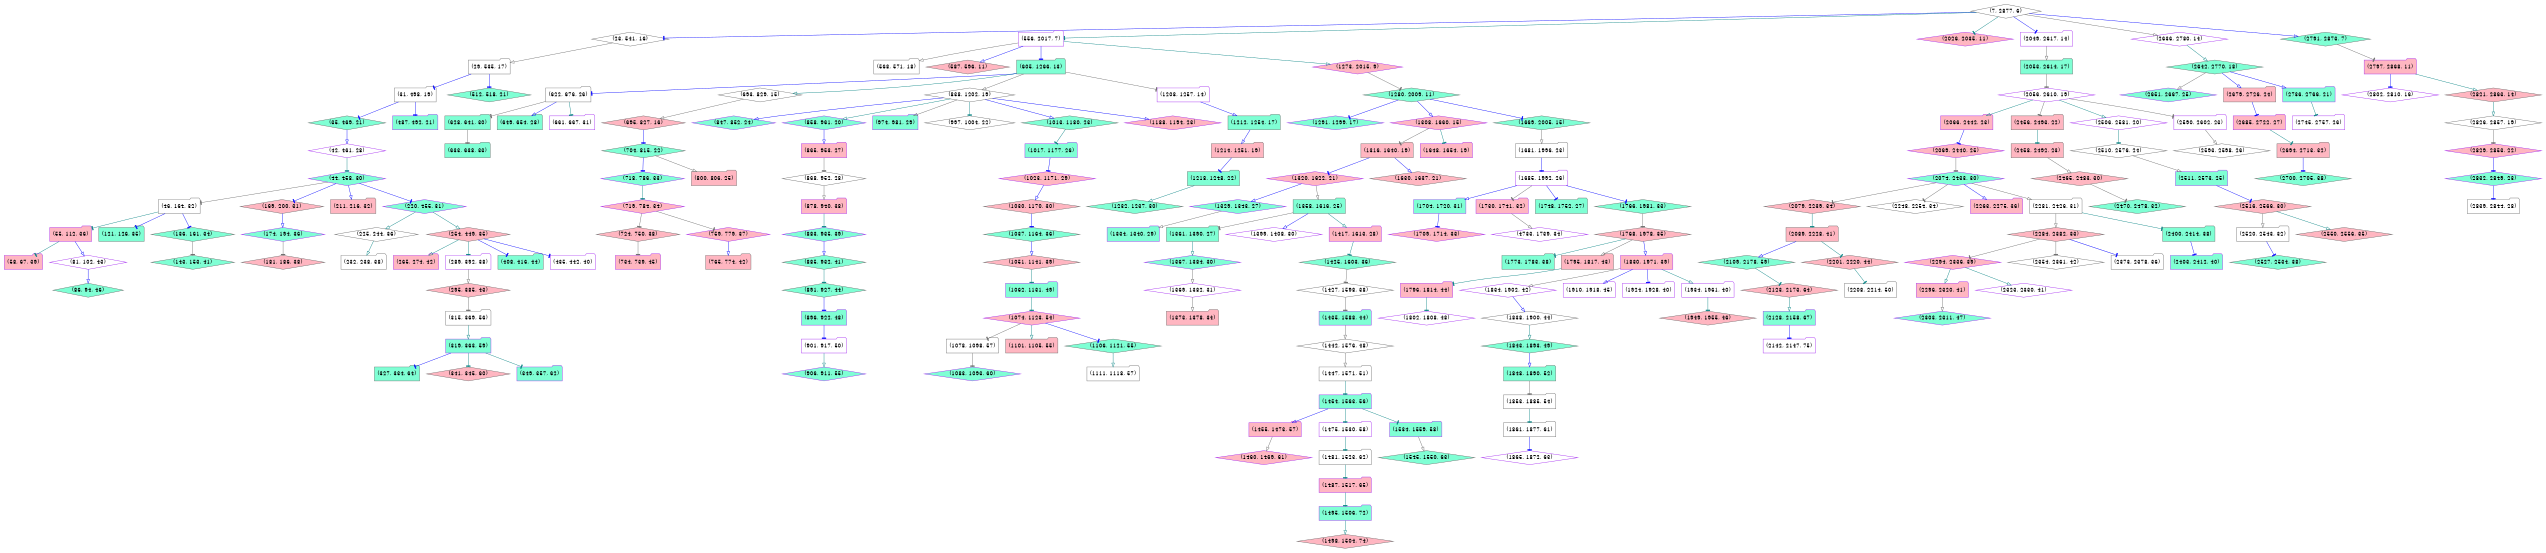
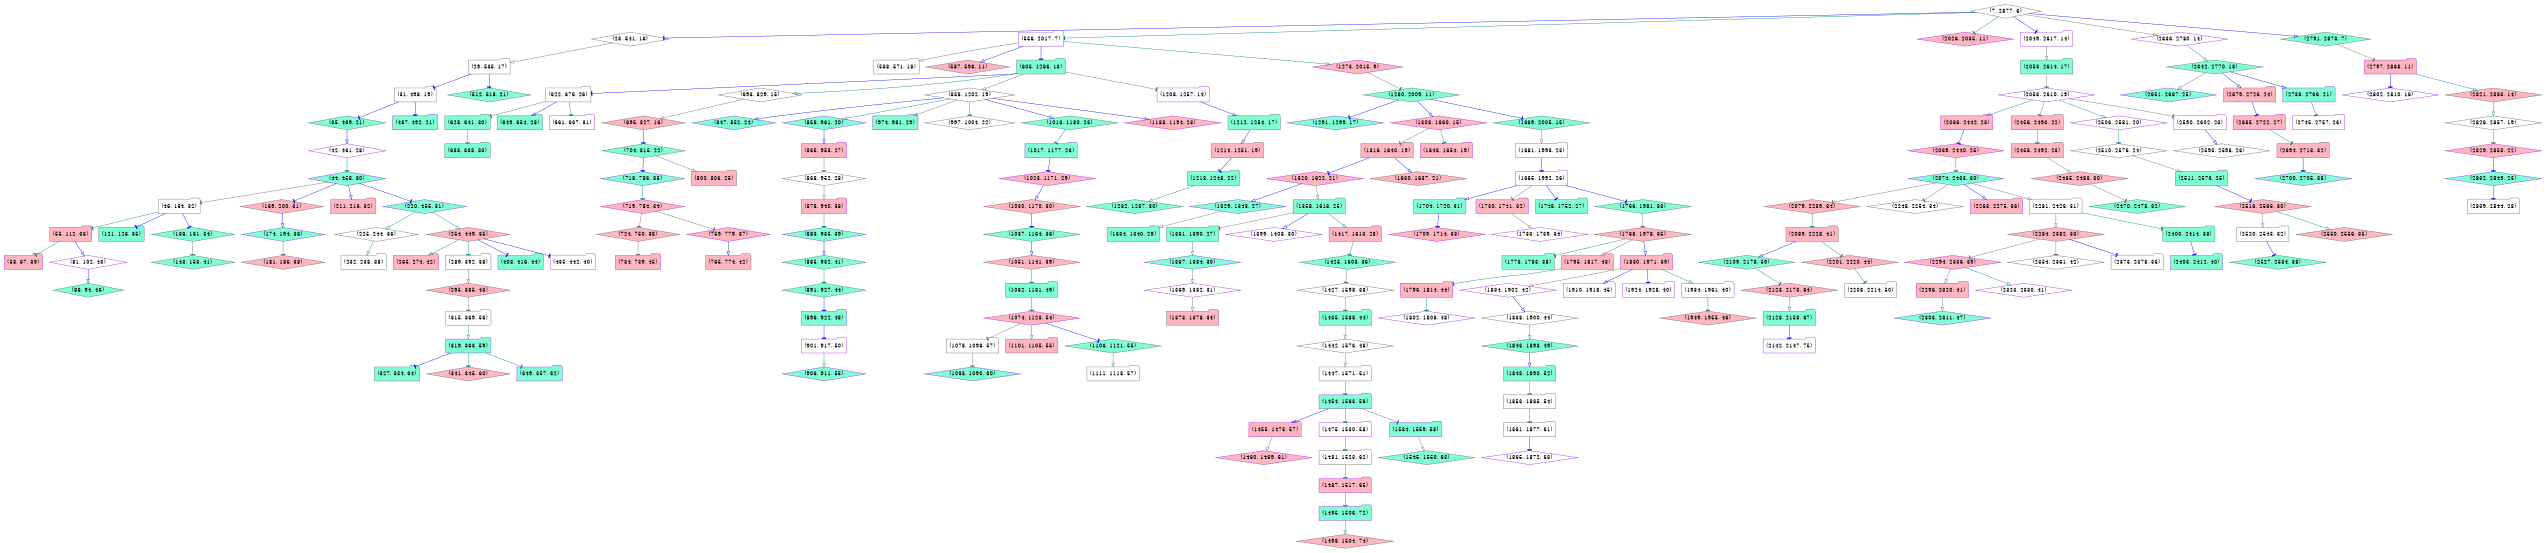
edge "(2590, 2602, 23)" -> "(2593, 2598, 26)": color gray40 -> blue
node "(2700, 2705, 38)": color gray40 -> purple
node "(4733, 1739, 34)": label "(4733, 1739, 34)" -> "(1733, 1739, 34)"
